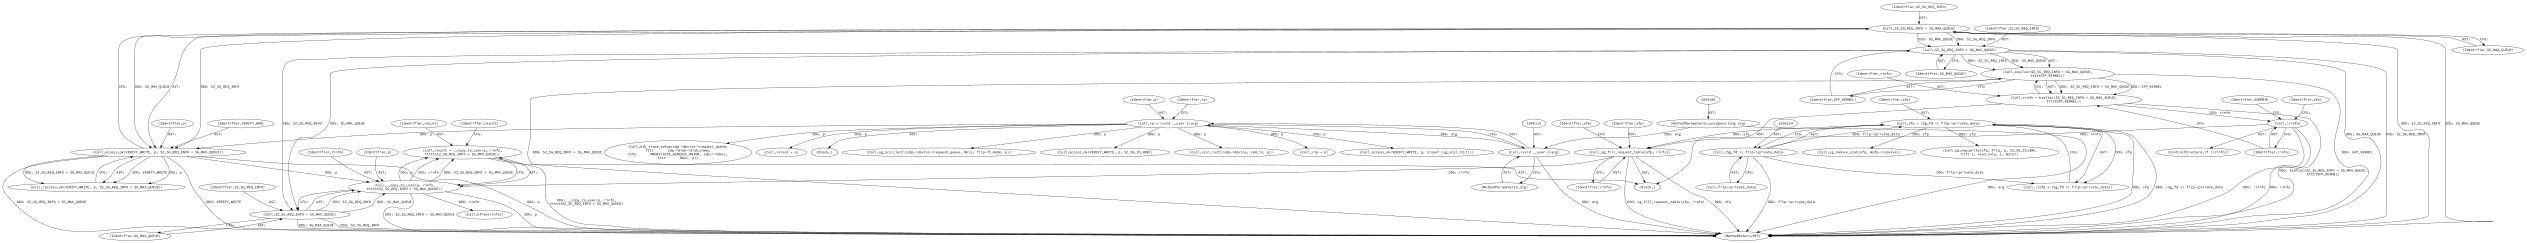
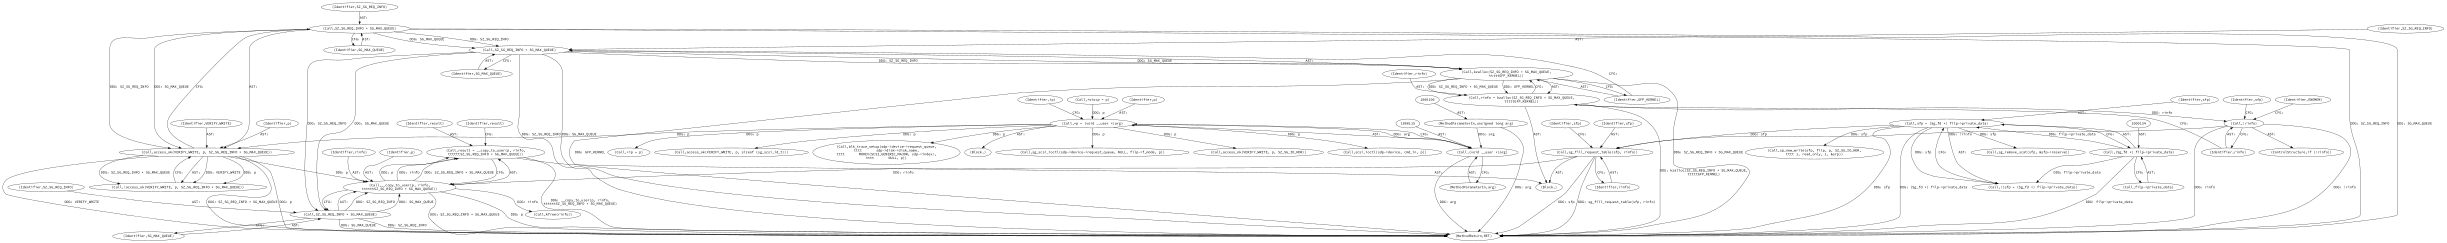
node "(Identifier,VERIFY_HDR)": label "(Identifier,VERIFY_HDR)" -> "(Identifier,VERIFY_WRITE)"
edge "(Call,*p = (void __user *)arg)" -> "(Call,*siocp = p)": reversed
edge "(Call,!rinfo)" -> "(Call,sg_fill_request_table(sfp, rinfo))": label "DDG: rinfo" -> "DDG: !rinfo"
